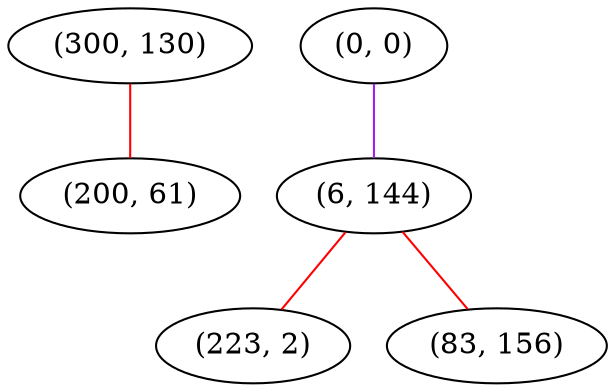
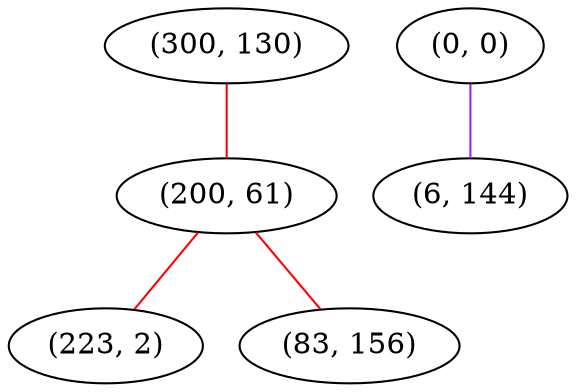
edge "(6, 144)" -- "(83, 156)": now "(200, 61)" -- "(83, 156)"
edge "(6, 144)" -- "(223, 2)": now "(200, 61)" -- "(223, 2)"
